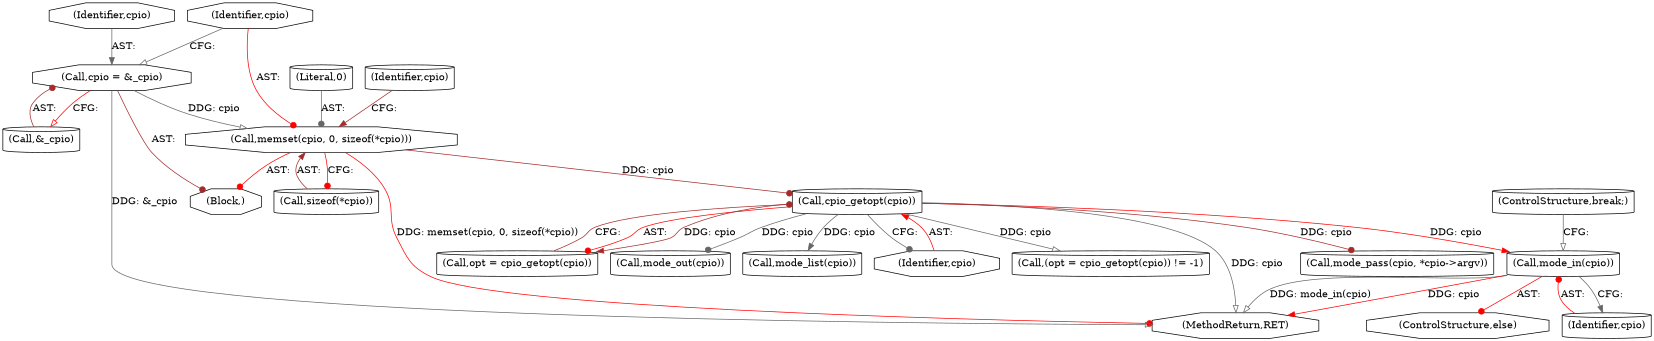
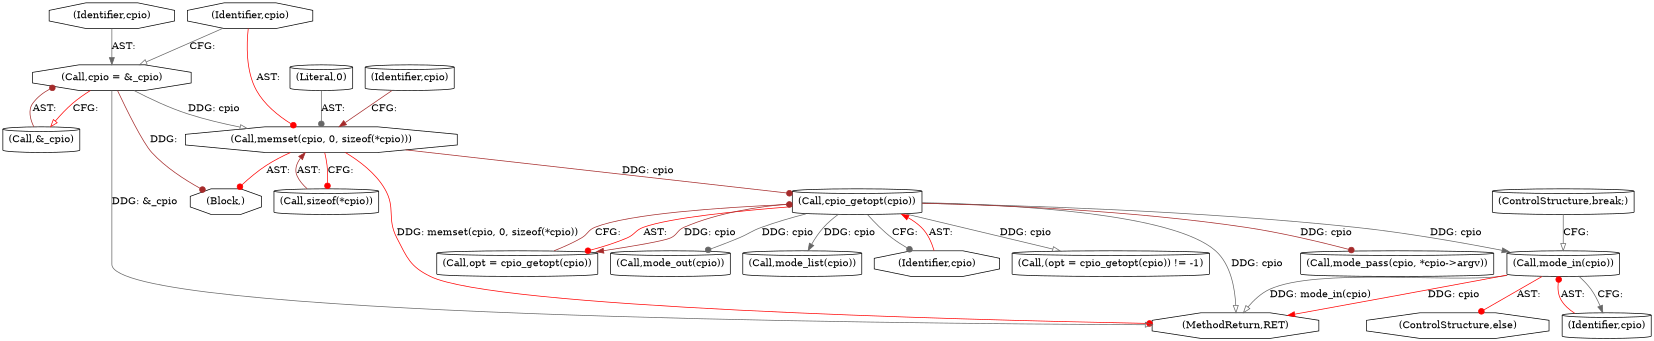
edge "(Call,cpio = &_cpio)" -> "(Block,)": label "AST: " -> "DDG: "
edge "(Call,cpio_getopt(cpio))" -> "(Call,mode_in(cpio))": color red -> gray40
